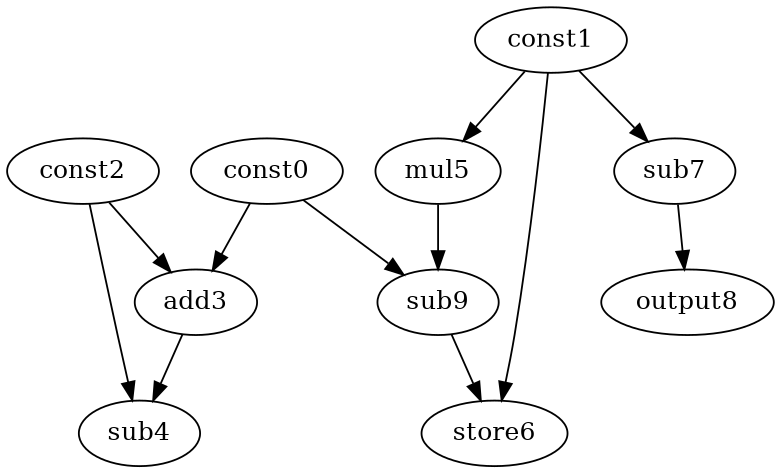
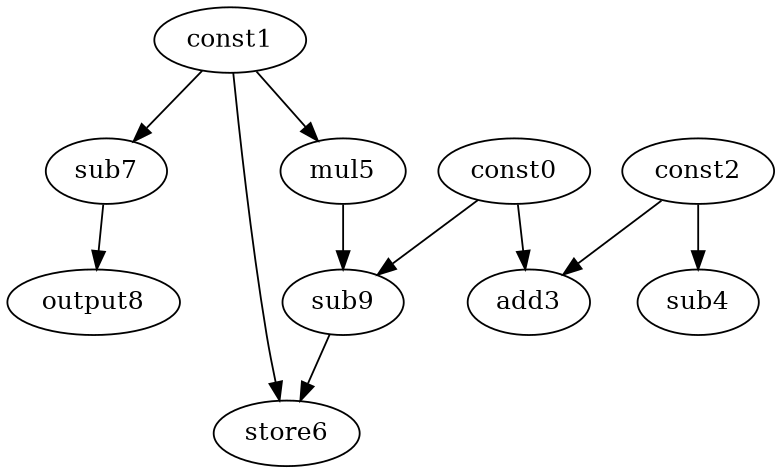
edge "add3" -> "sub4": removed
